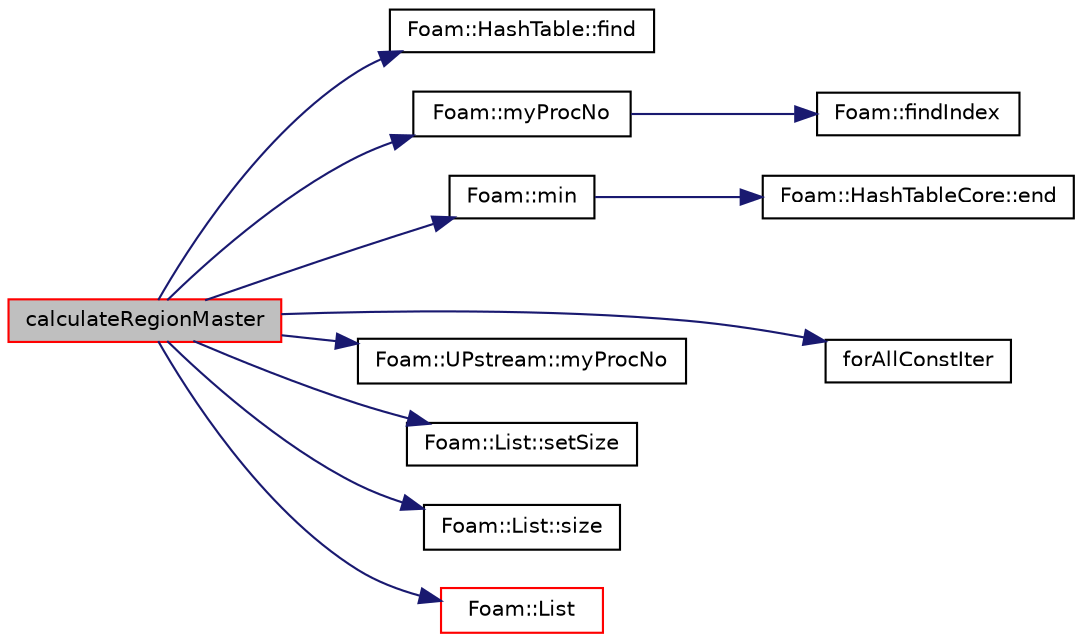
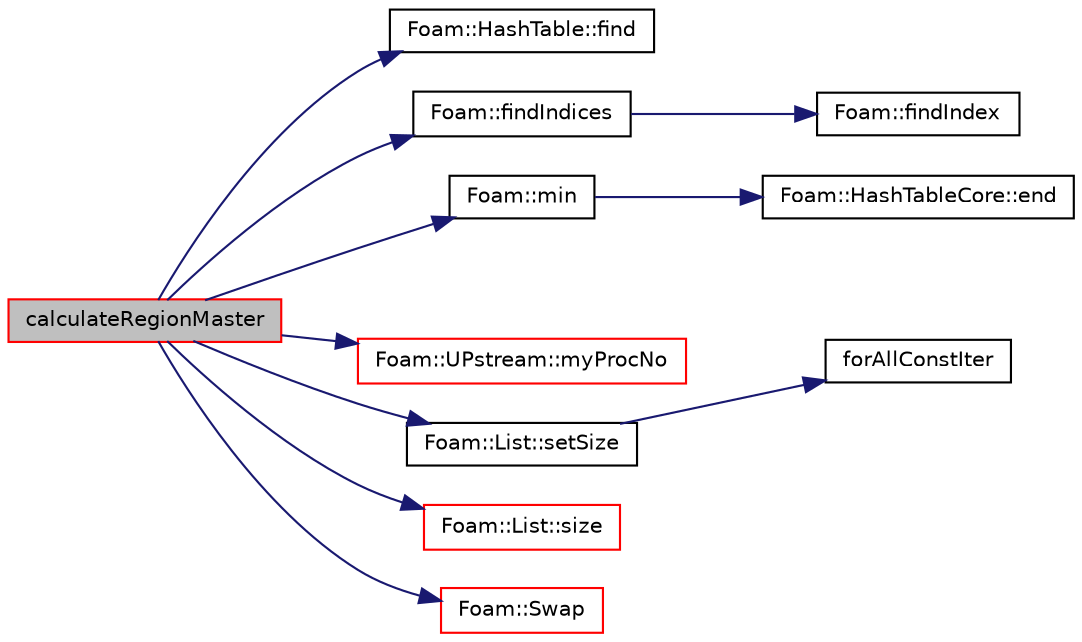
node "Foam::myProcNo": label "Foam::myProcNo" -> "Foam::findIndices"
edge "calculateRegionMaster" -> "forAllConstIter": now "Foam::List::setSize" -> "forAllConstIter"
node "Foam::UPstream::myProcNo": color black -> red
node "Foam::List::size": color black -> red
node "Foam::List": label "Foam::List" -> "Foam::Swap"
